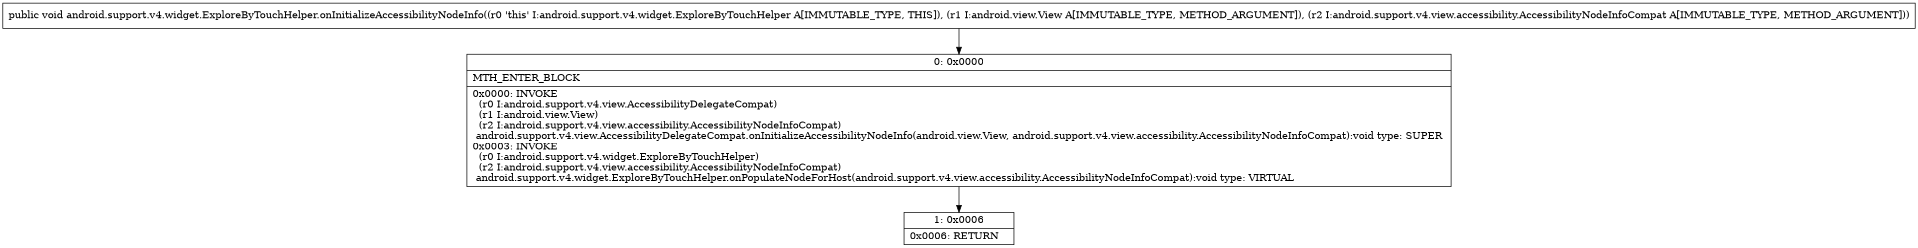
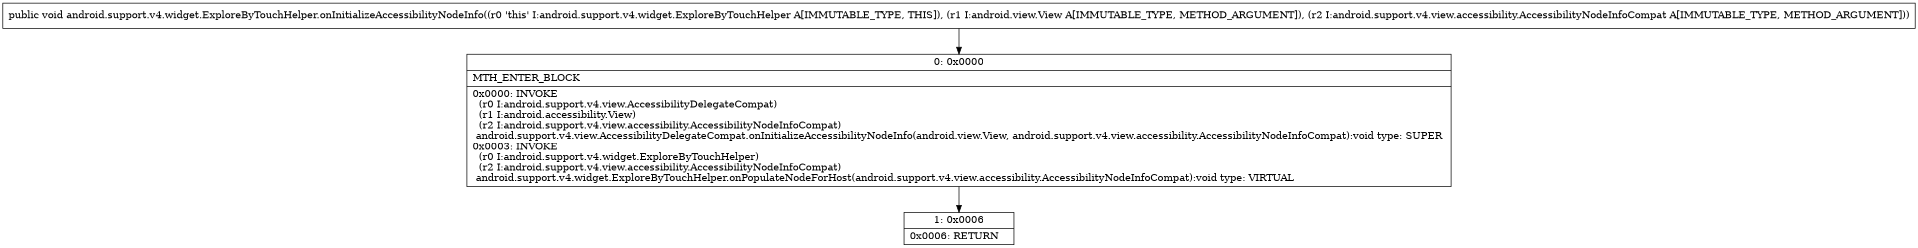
node "0: 0x0000": text "(r1 I:android.view.View)" -> "(r1 I:android.accessibility.View)"
